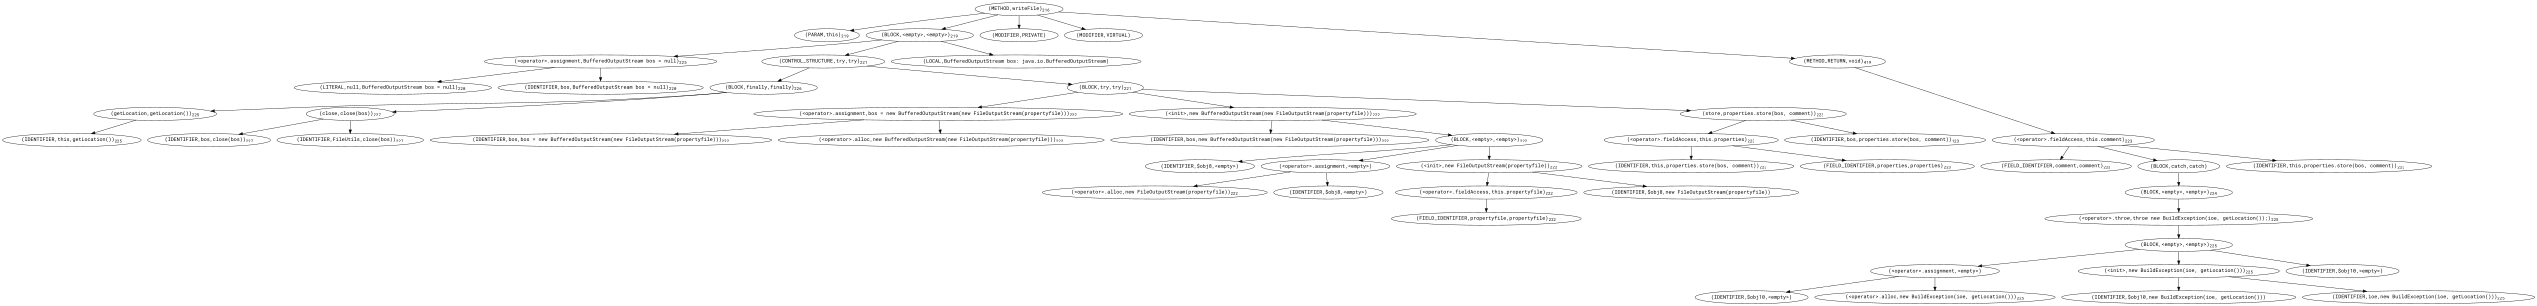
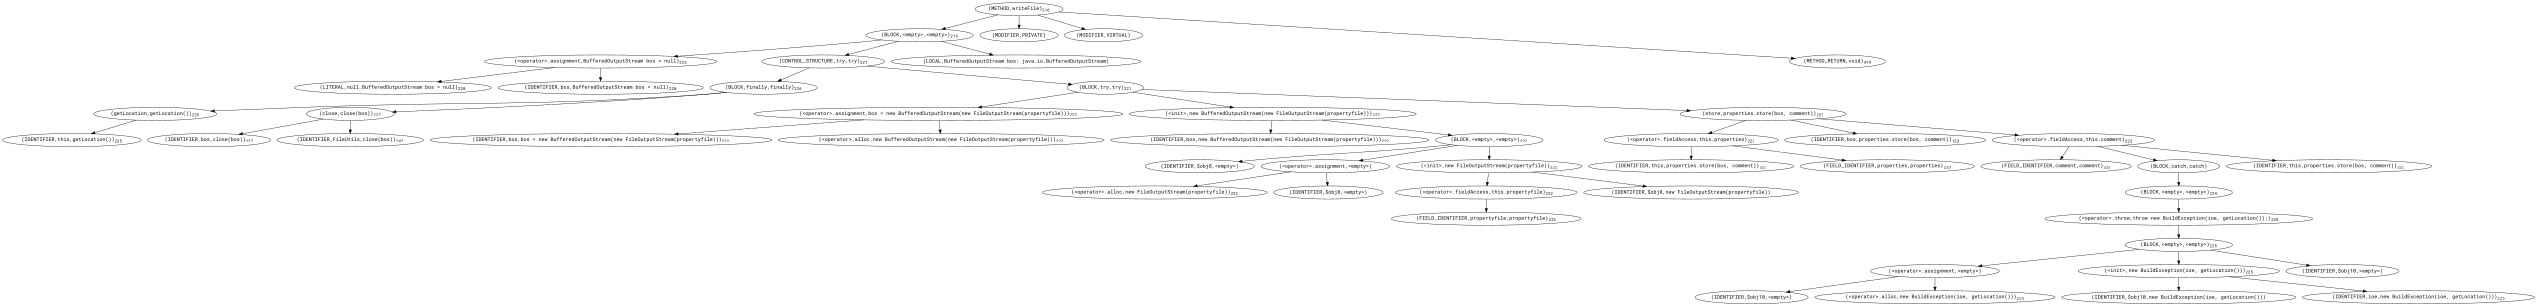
node "(PARAM,this)": removed
edge "(METHOD_RETURN,void)" -> "(<operator>.fieldAccess,this.comment)": now "(store,properties.store(bos, comment))" -> "(<operator>.fieldAccess,this.comment)"
node "(IDENTIFIER,FileUtils,close(bos))": text "227" -> "247"
